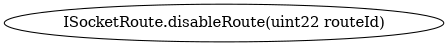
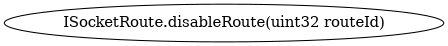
node "ISocketRoute.disableRoute(uint22 routeId)": label "ISocketRoute.disableRoute(uint22 routeId)" -> "ISocketRoute.disableRoute(uint32 routeId)"
